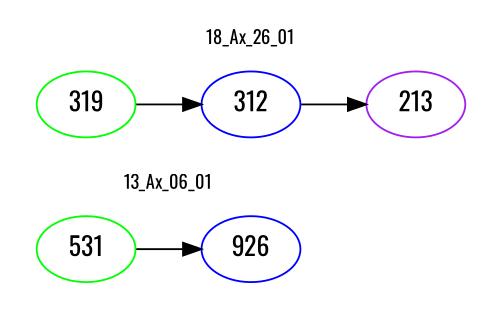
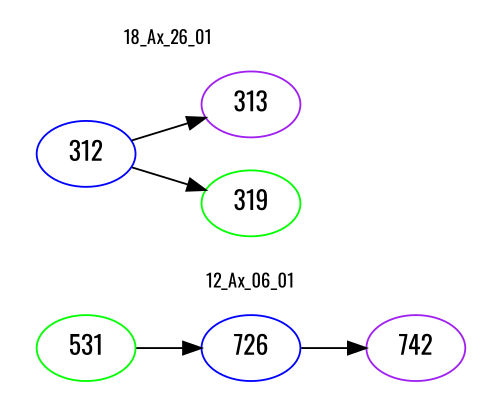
edge "319" -> "312": reversed
node "213": label "213" -> "313"
cluster "13_Ax_06_01": label "13_Ax_06_01" -> "12_Ax_06_01"
node "926": label "926" -> "726"
node "742": added
